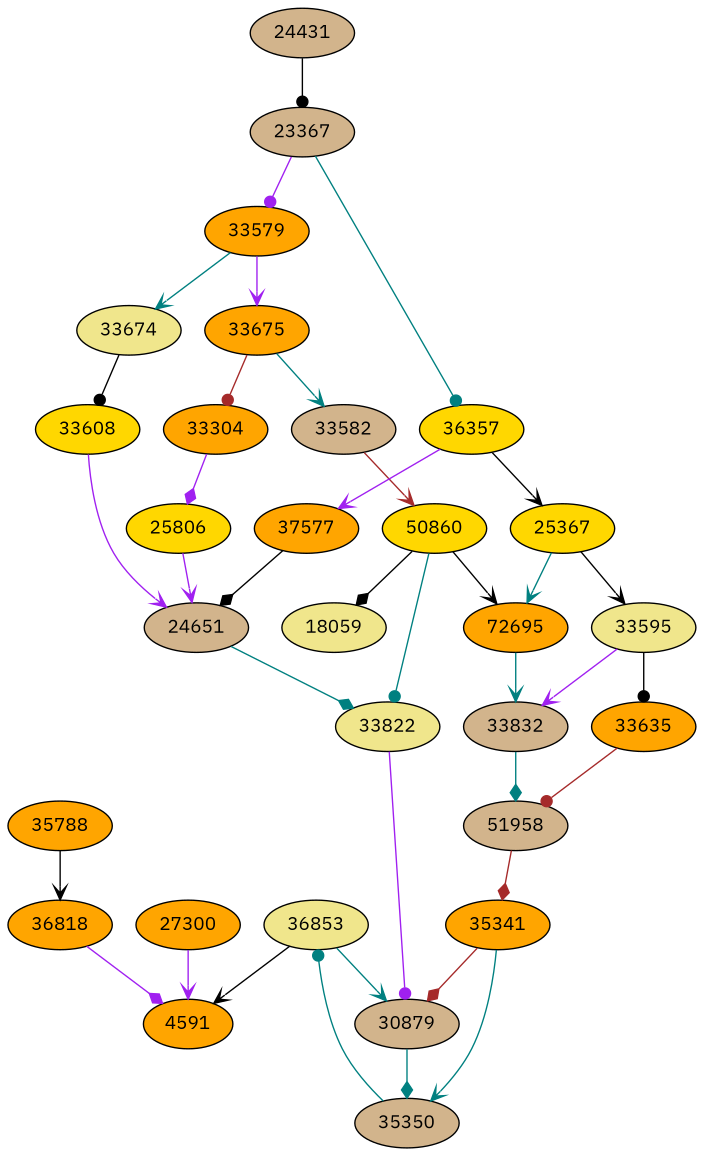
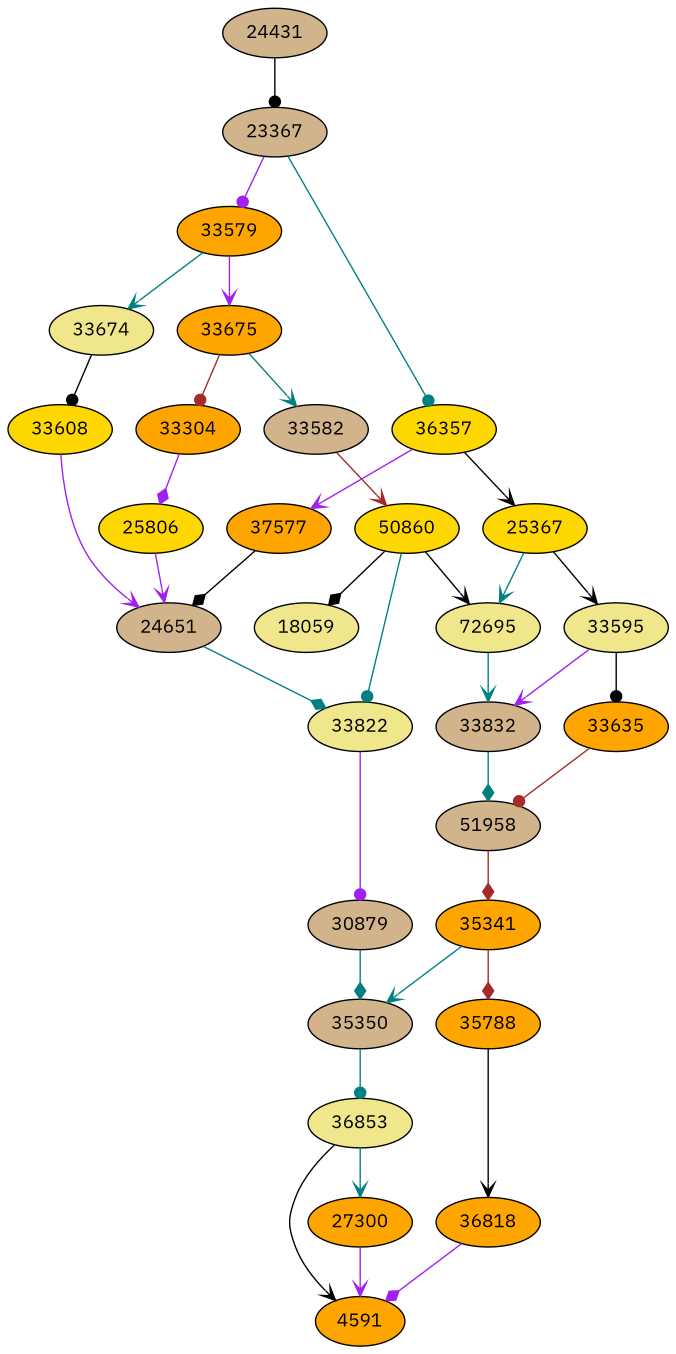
node "72695": fillcolor orange -> khaki
edge "35341" -> "30879": now "35341" -> "35788"
edge "36853" -> "30879": now "36853" -> "27300"
